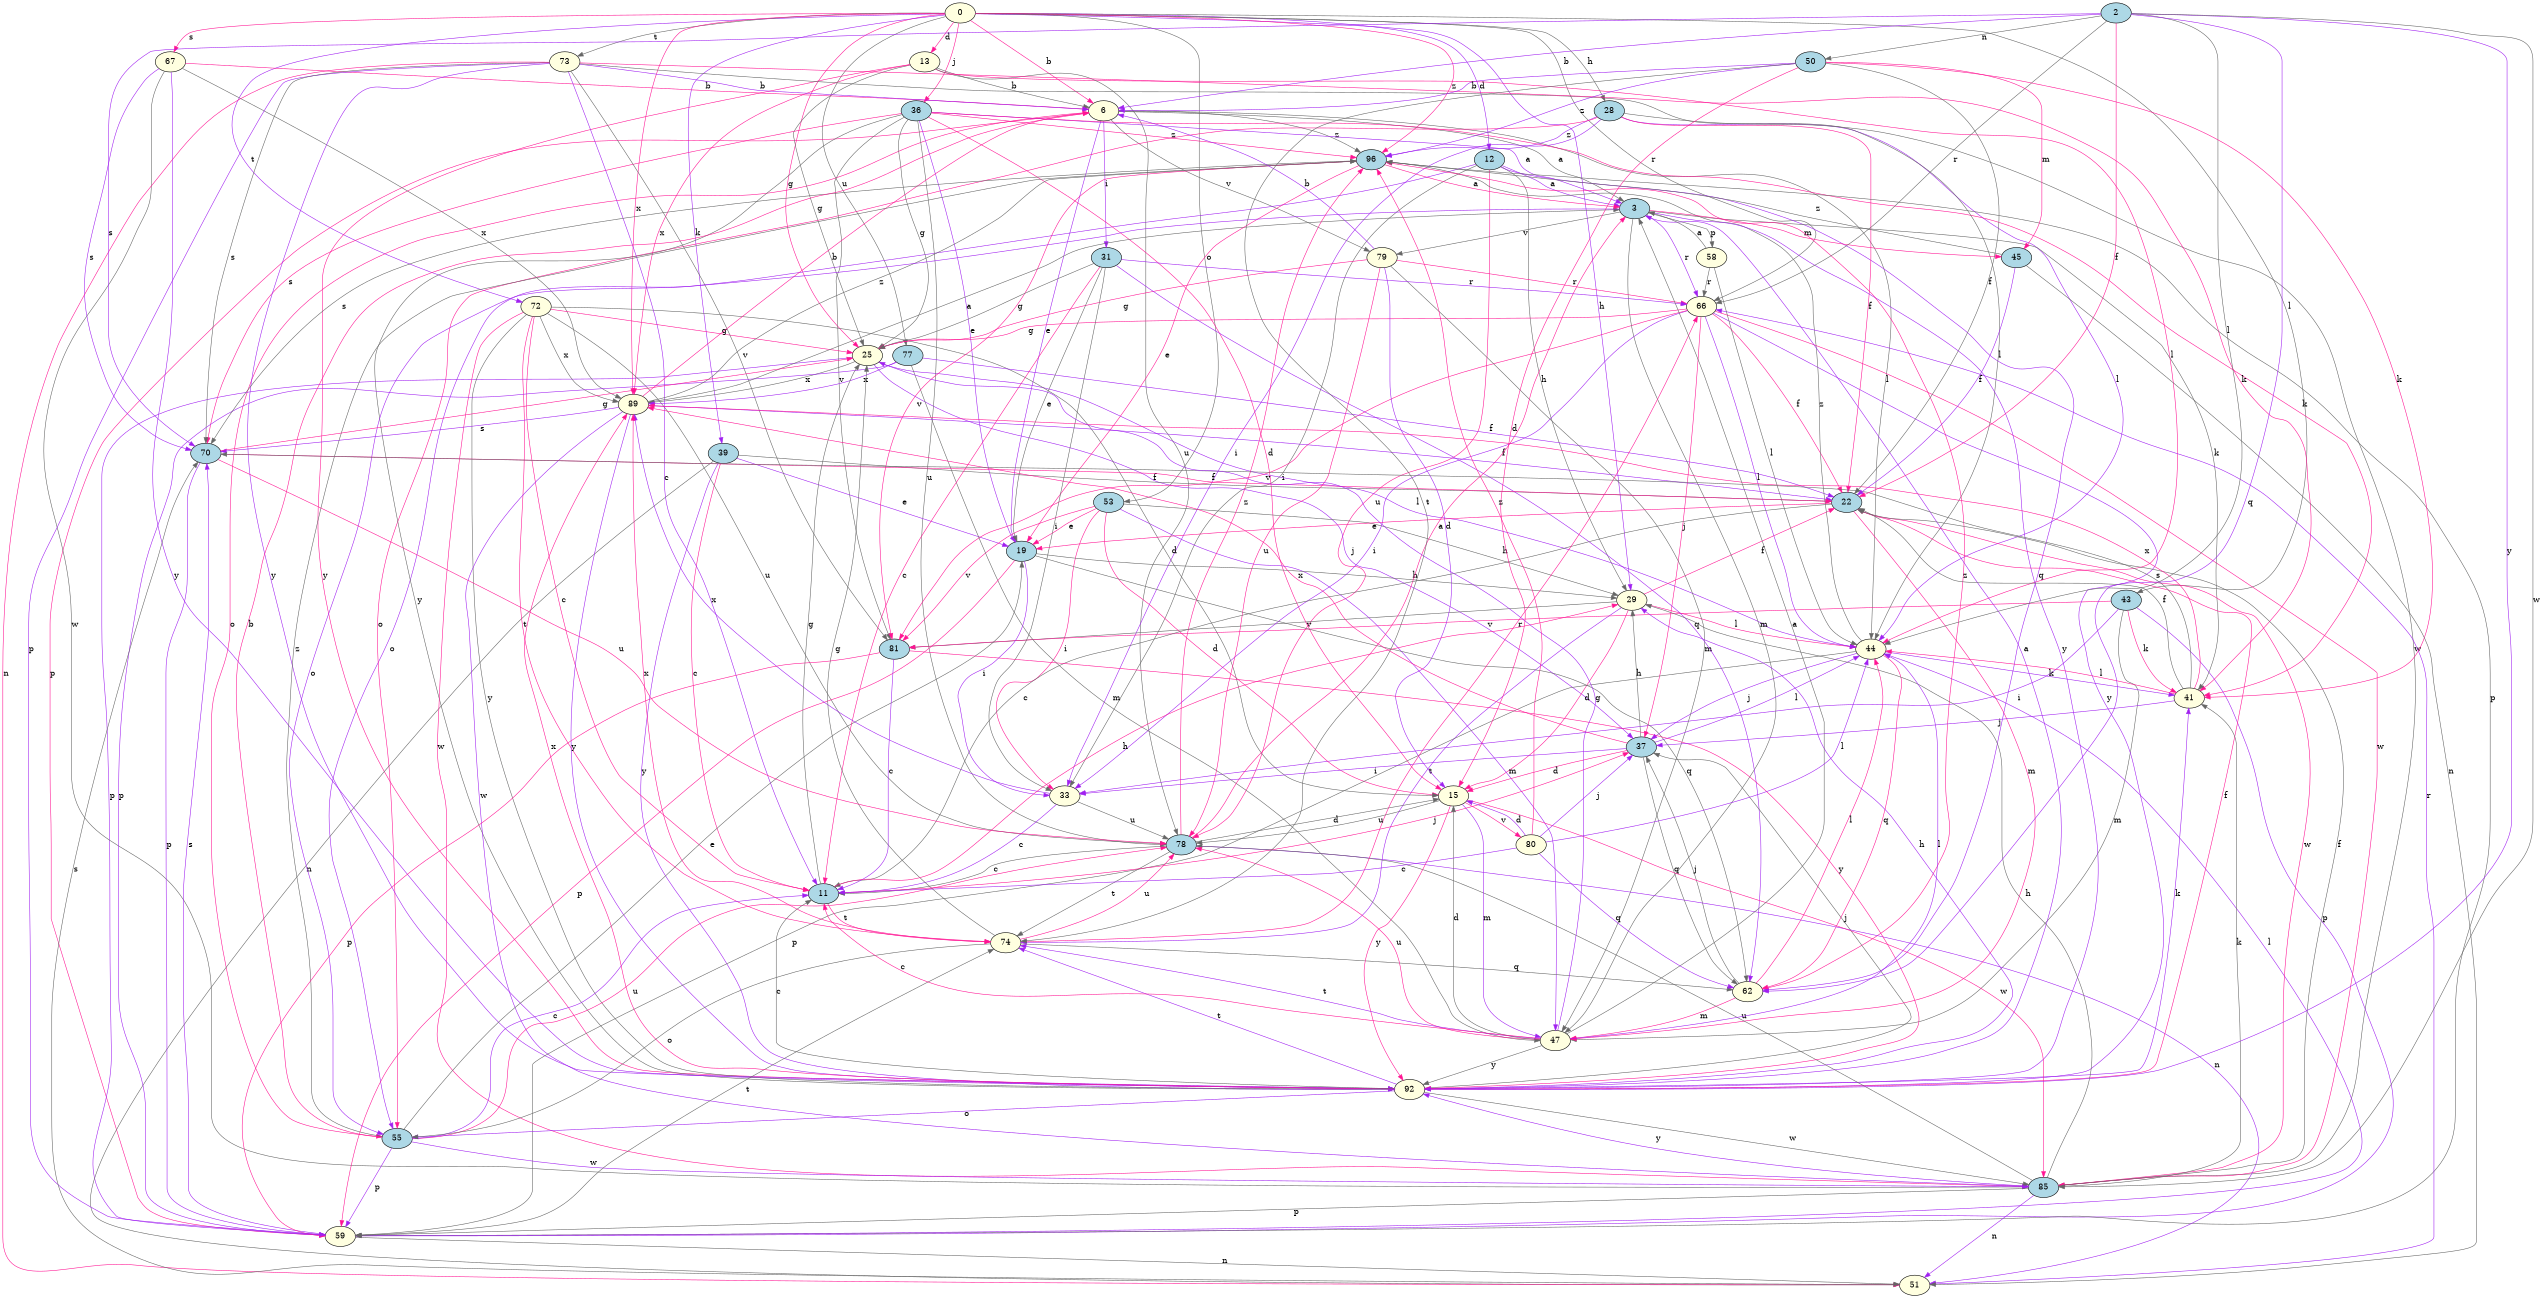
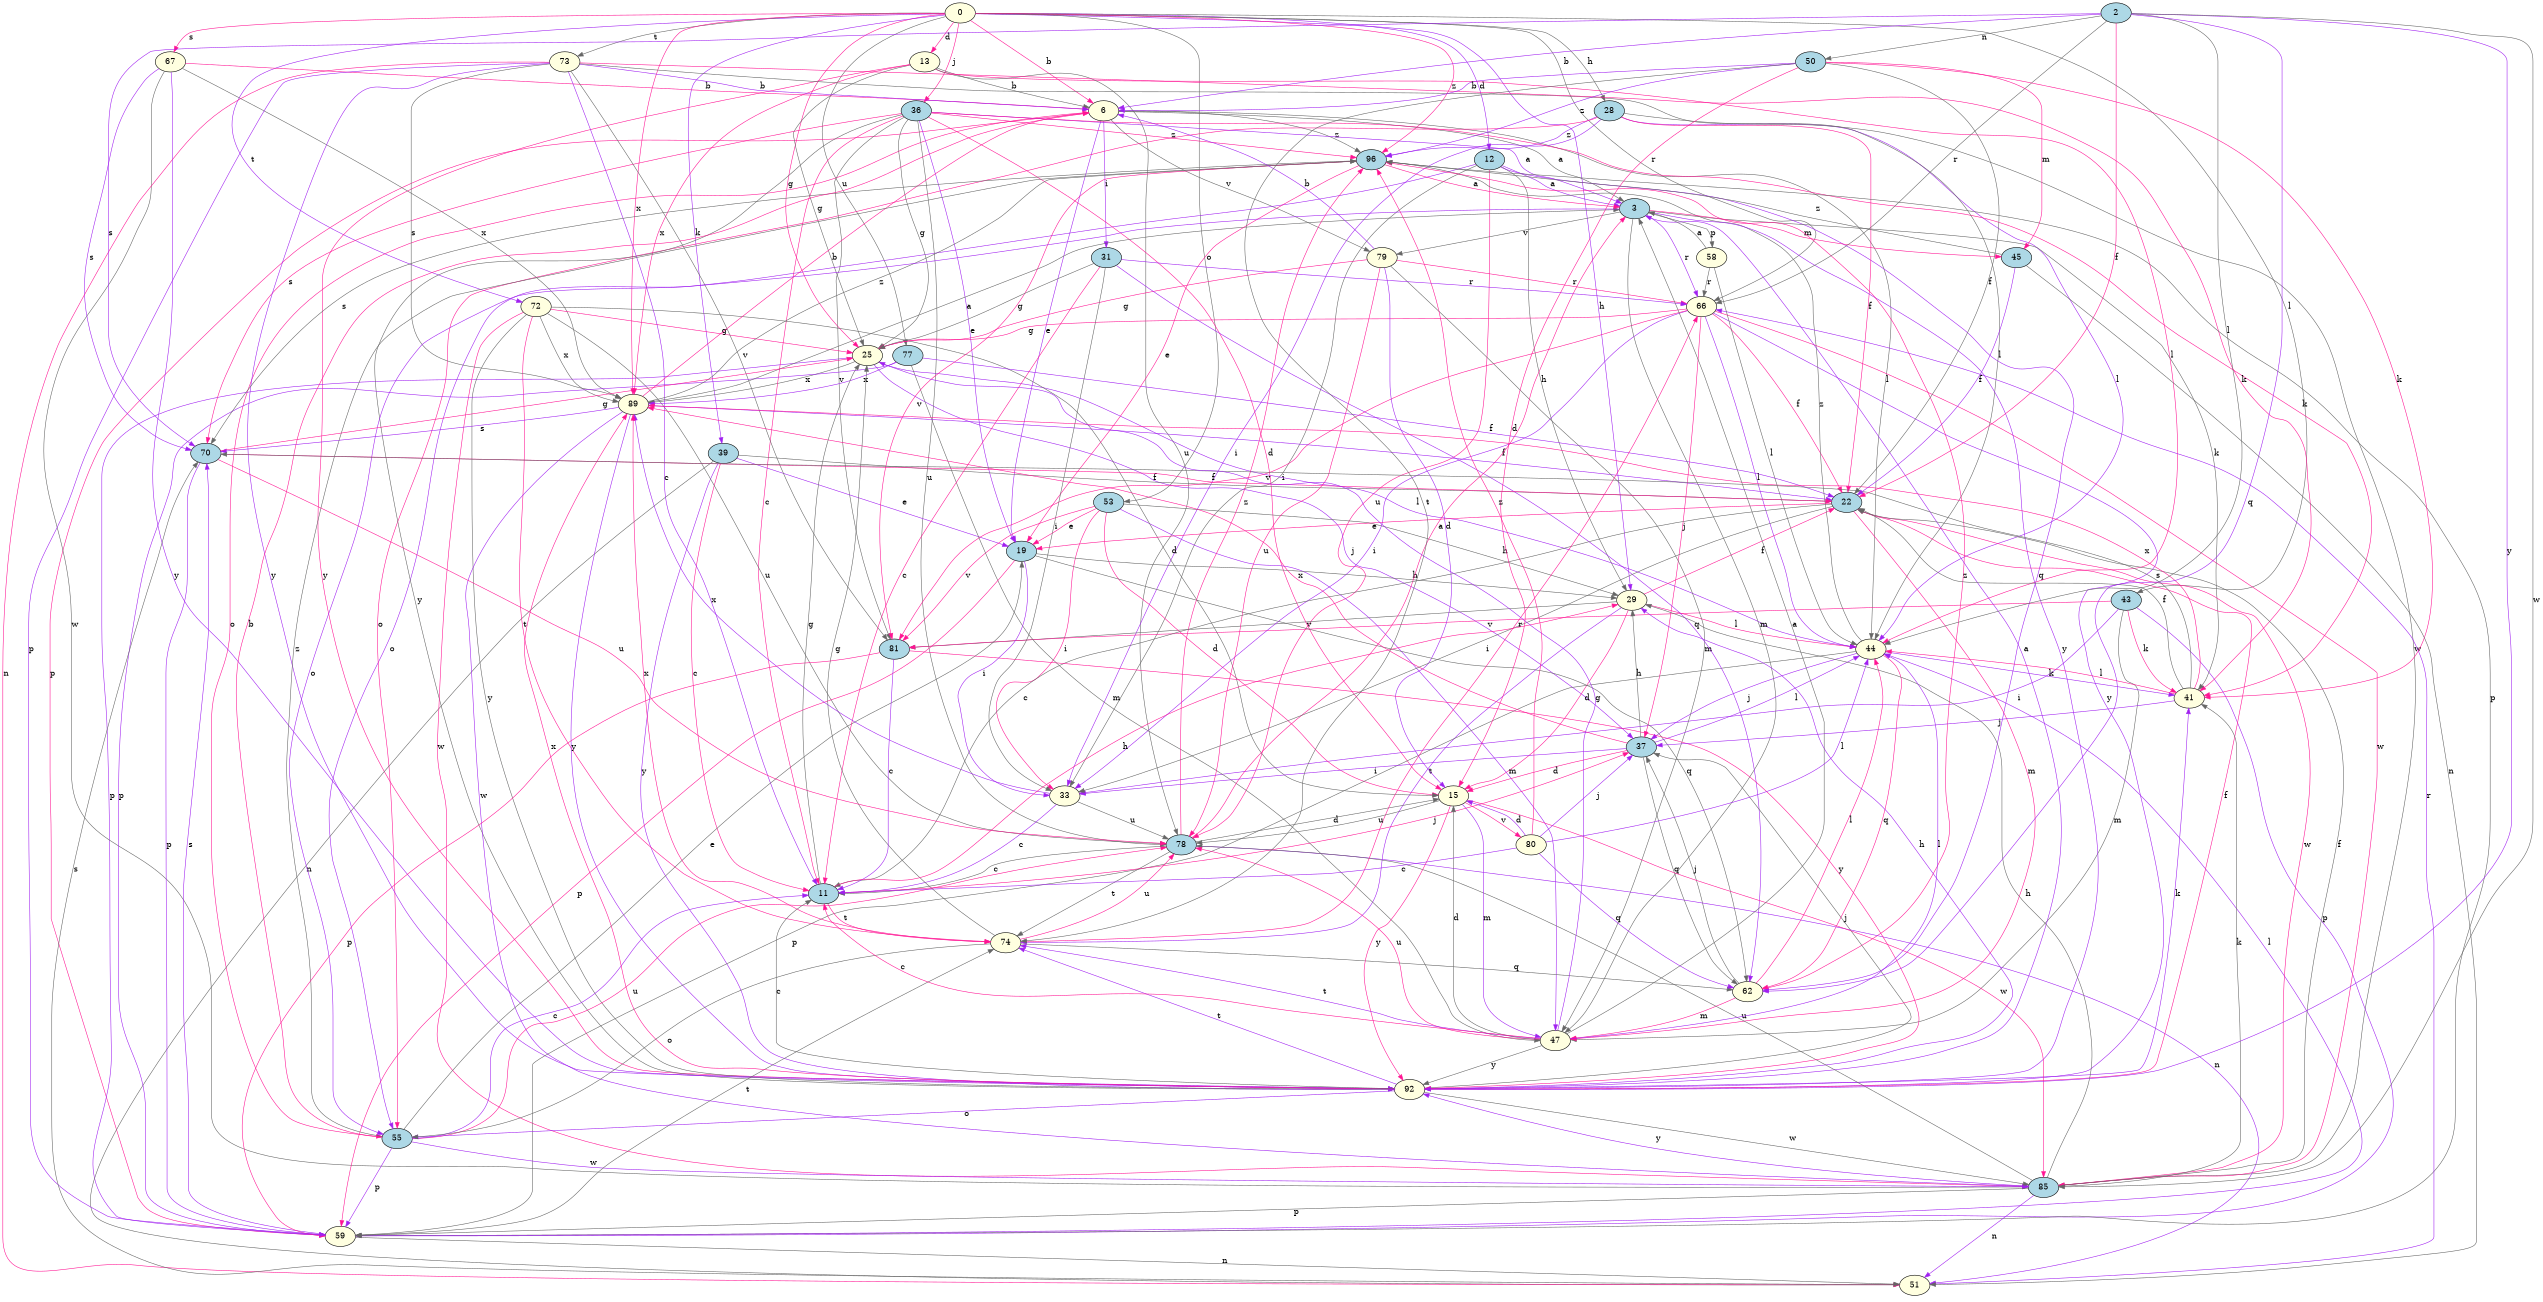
edge "73" -> "70": now "73" -> "89"
edge "31" -> "19": removed, label "e"
edge "72" -> "11": now "36" -> "11"
edge "22" -> "33": added, label "i"
